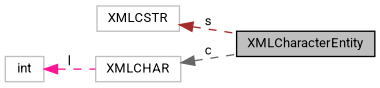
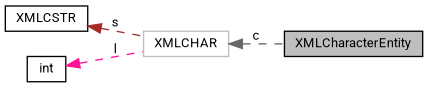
node "XMLCSTR": color grey75 -> black
edge "XMLCharacterEntity" -> "XMLCSTR": now "XMLCHAR" -> "XMLCSTR"
node "int": color grey75 -> black
